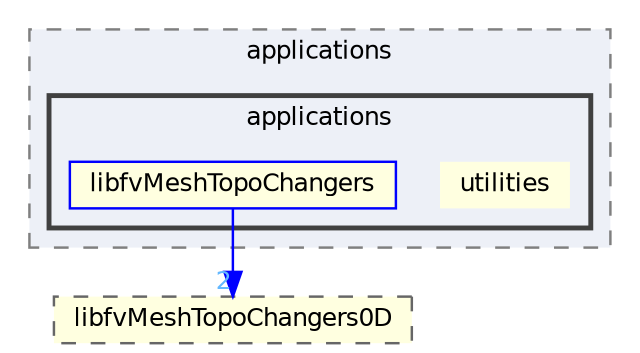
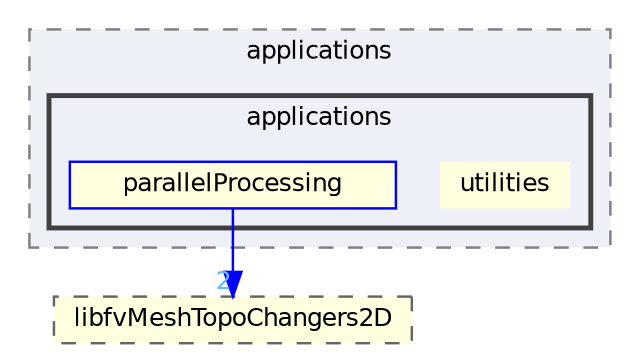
node "libfvMeshTopoChangers": label "libfvMeshTopoChangers" -> "parallelProcessing"
node "libfvMeshTopoChangers0D": label "libfvMeshTopoChangers0D" -> "libfvMeshTopoChangers2D"
